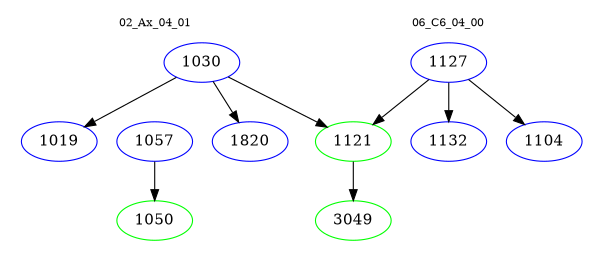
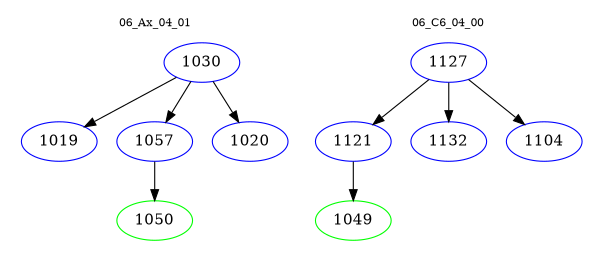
cluster "02_Ax_04_01": label "02_Ax_04_01" -> "06_Ax_04_01"
edge "1030" -> "1121": now "1030" -> "1057"
node "1820": label "1820" -> "1020"
node "1121": color green -> blue
node "3049": label "3049" -> "1049"
